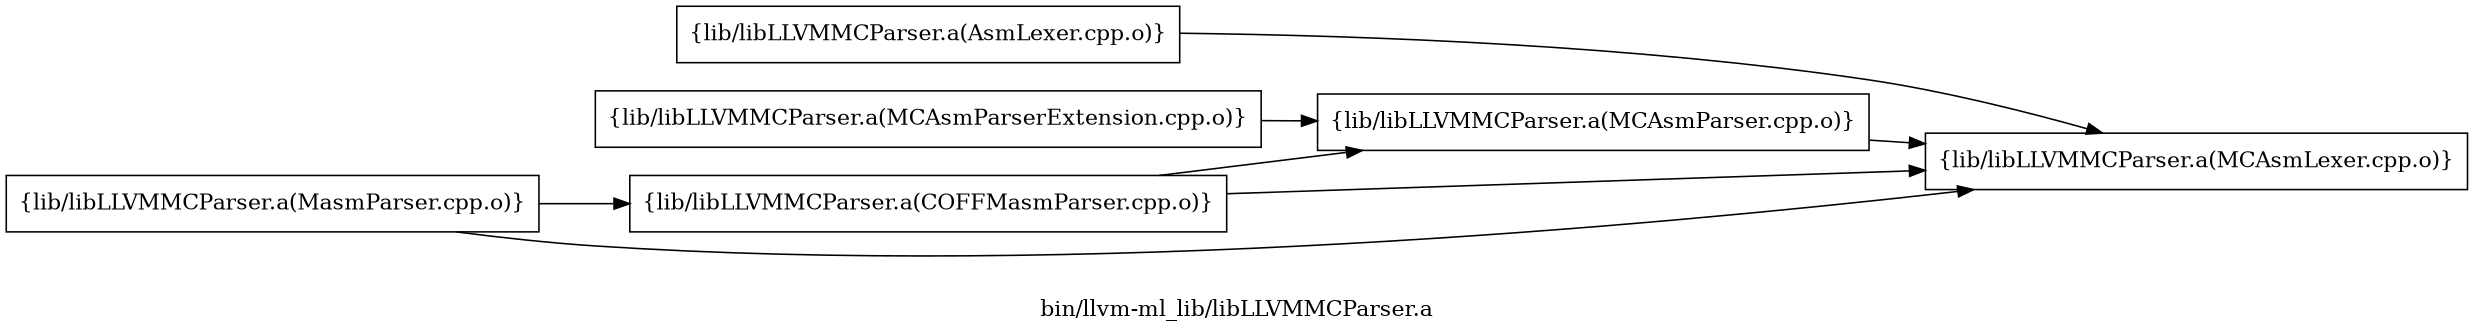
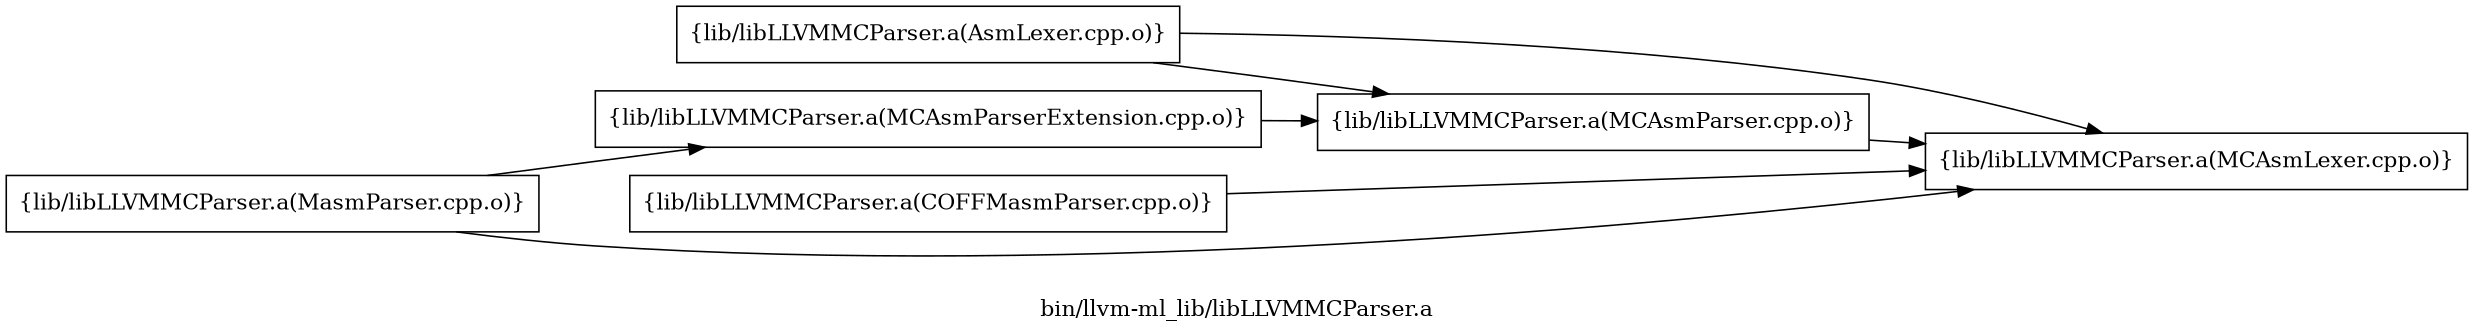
edge "{lib/libLLVMMCParser.a(COFFMasmParser.cpp.o)}" -> "{lib/libLLVMMCParser.a(MCAsmParser.cpp.o)}": now "{lib/libLLVMMCParser.a(AsmLexer.cpp.o)}" -> "{lib/libLLVMMCParser.a(MCAsmParser.cpp.o)}"
edge "{lib/libLLVMMCParser.a(MasmParser.cpp.o)}" -> "{lib/libLLVMMCParser.a(COFFMasmParser.cpp.o)}": now "{lib/libLLVMMCParser.a(MasmParser.cpp.o)}" -> "{lib/libLLVMMCParser.a(MCAsmParserExtension.cpp.o)}"
